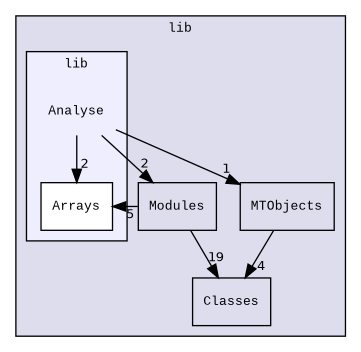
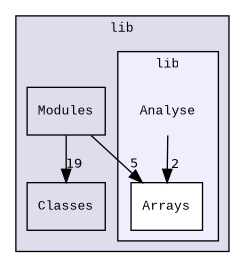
edge "Analyse" -> "Modules": removed
node "MTObjects": removed
